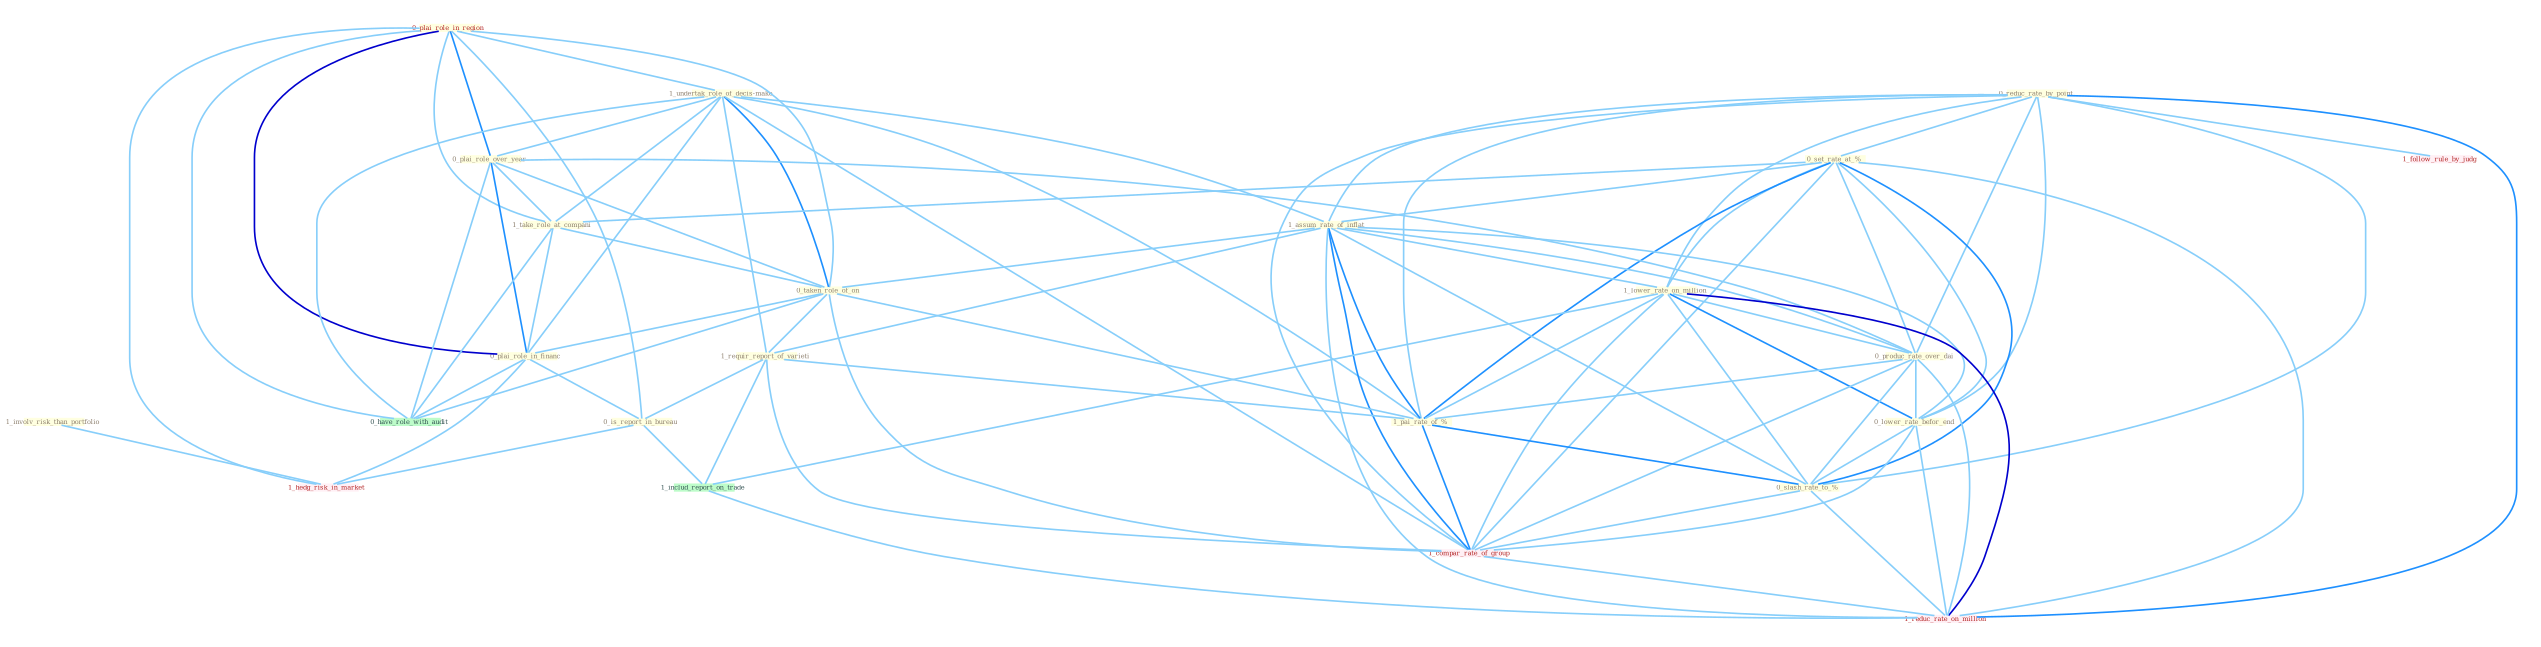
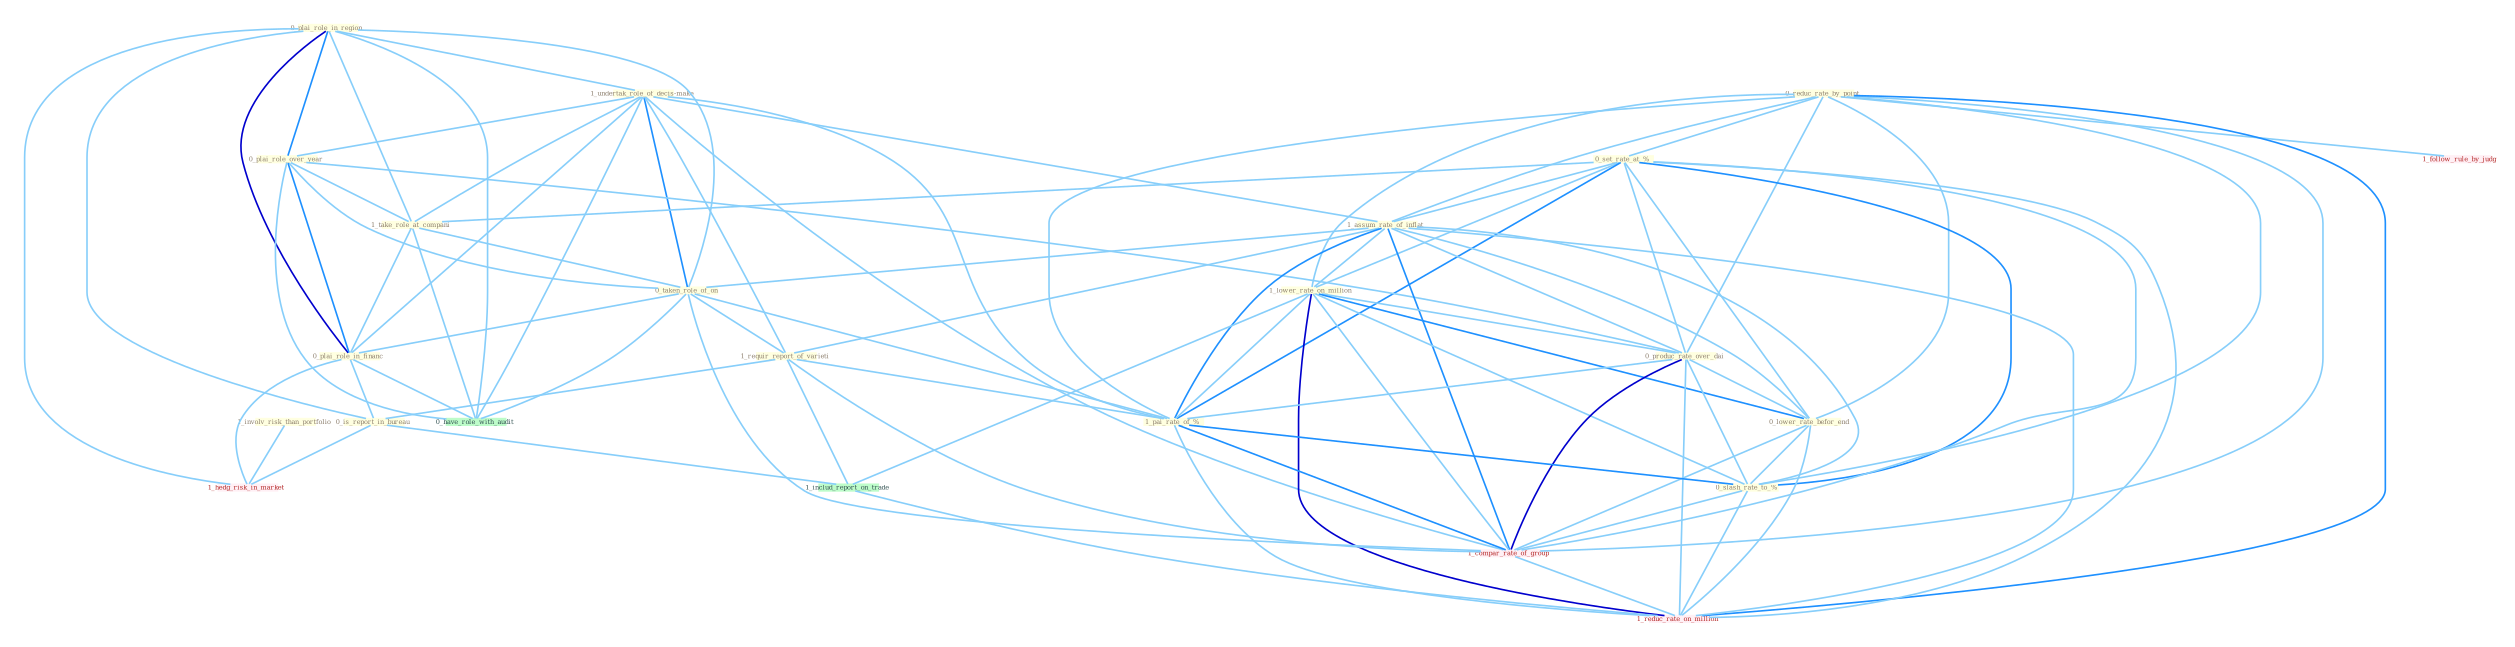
node "0_plai_role_in_region": fontcolor #b22222 -> #8b7d6b
edge "0_produc_rate_over_dai" -- "1_compar_rate_of_group": color #87cefa -> #0000cd
edge "1_pai_rate_of_%" -- "1_reduc_rate_on_million": added
